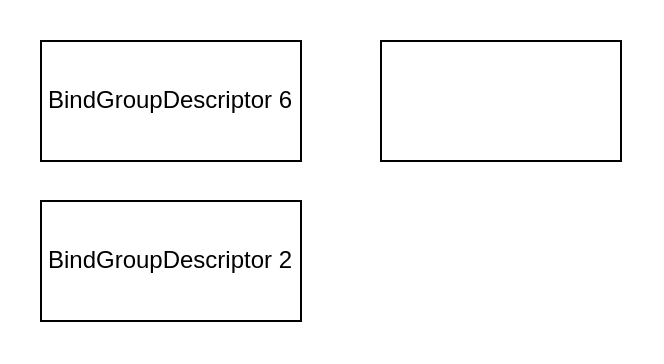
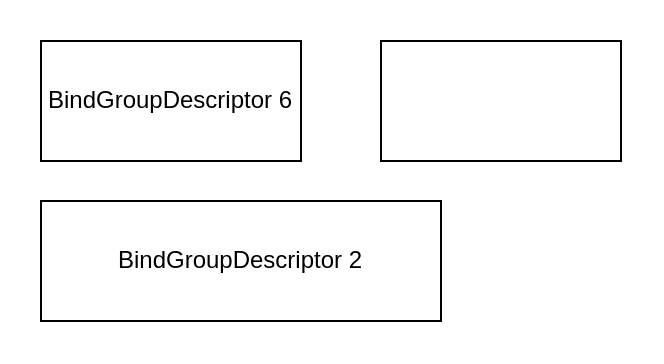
node "BindGroupDescriptor 2": size 260x120 -> 400x120
